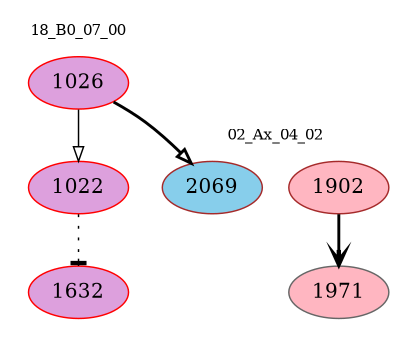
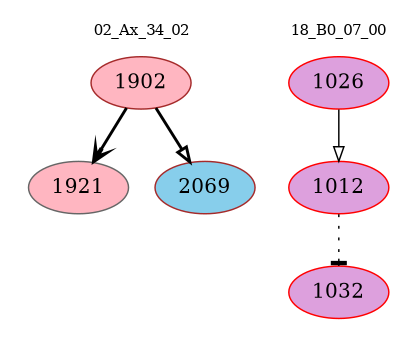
edge "1026" -> "2069": now "1902" -> "2069"
cluster "02_Ax_04_02": label "02_Ax_04_02" -> "02_Ax_34_02"
node "1022": label "1022" -> "1012"
node "1632": label "1632" -> "1032"
node "1971": label "1971" -> "1921"
